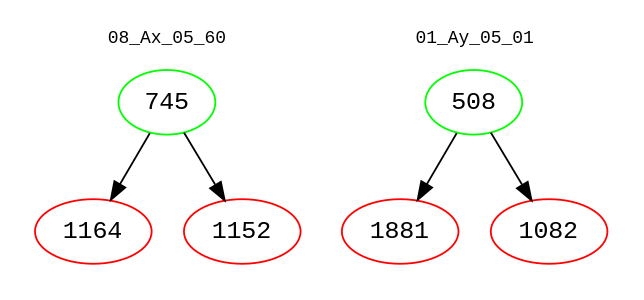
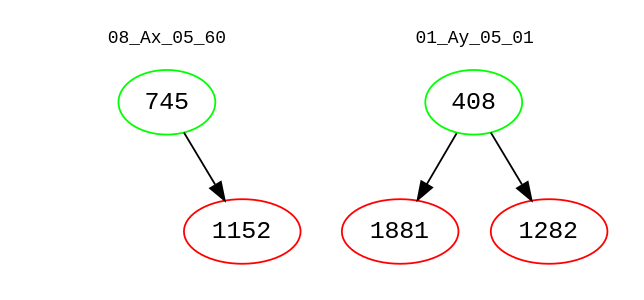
node "508": label "508" -> "408"
node "1164": removed
node "1082": label "1082" -> "1282"
